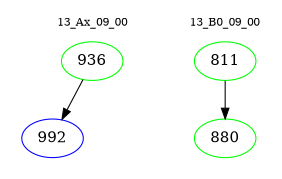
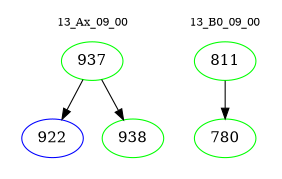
node "936": label "936" -> "937"
node "992": label "992" -> "922"
node "938": added
node "880": label "880" -> "780"
